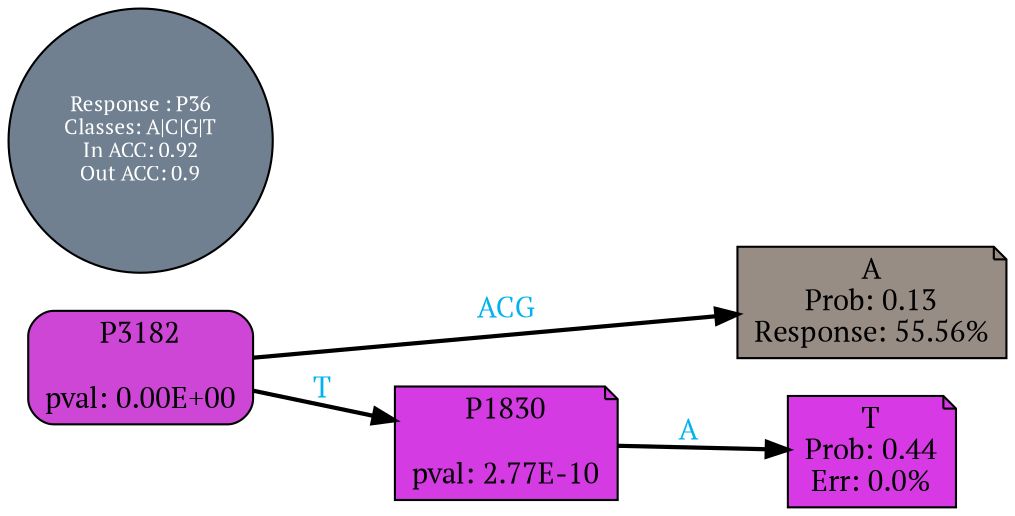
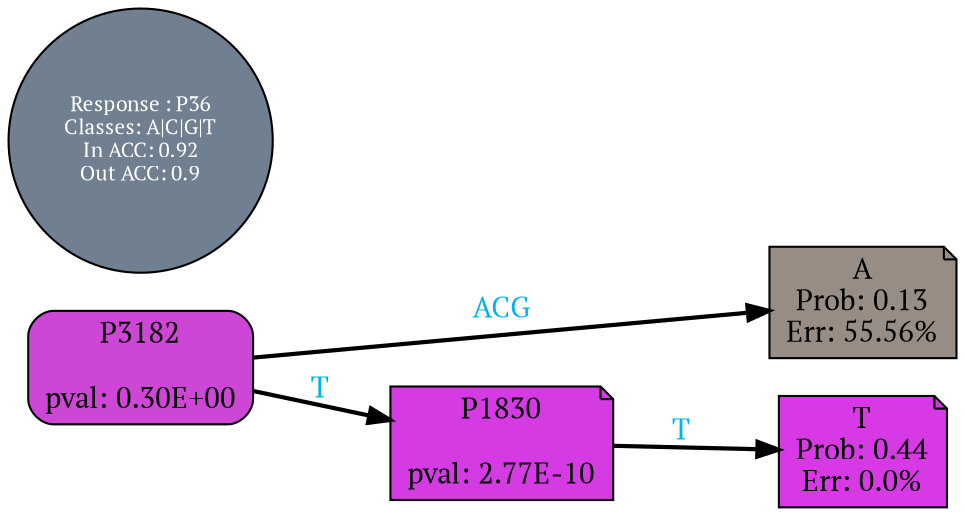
node "A Prob: 0.13 Response: 55.56%": label "A Prob: 0.13 Response: 55.56%" -> "A Prob: 0.13 Err: 55.56%"
node "P3182 pval: 0.00E+00": label "P3182 pval: 0.00E+00" -> "P3182 pval: 0.30E+00"
edge "P1830 pval: 2.77E-10" -> "T Prob: 0.44 Err: 0.0%": label "A" -> "T"
